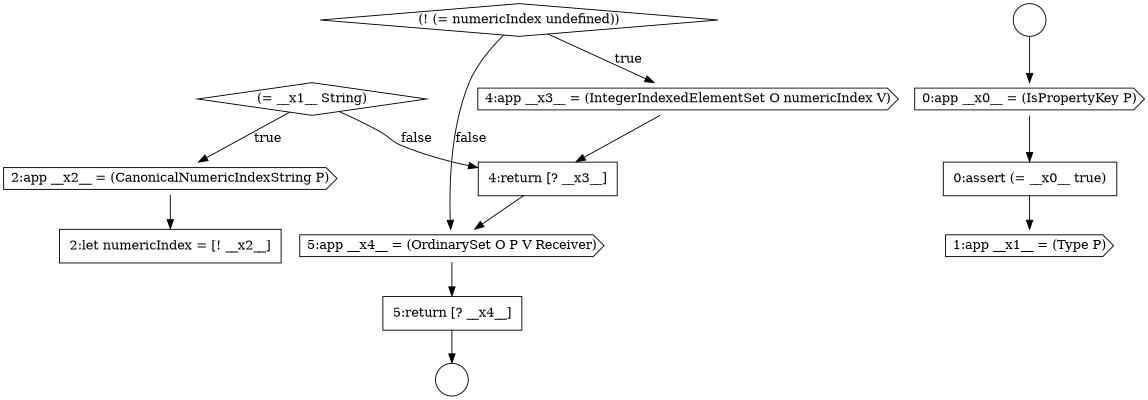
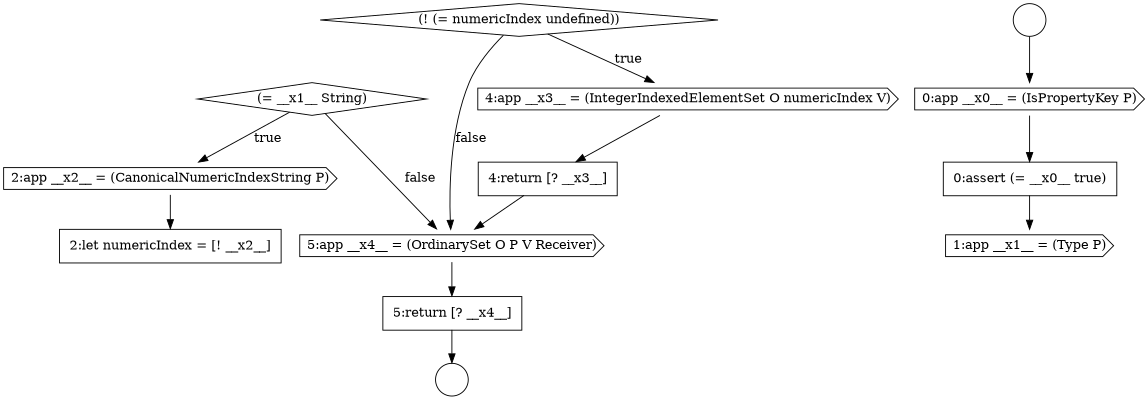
edge "(= __x1__ String)" -> "4:return [? __x3__]": now "(= __x1__ String)" -> "5:app __x4__ = (OrdinarySet O P V Receiver)"
